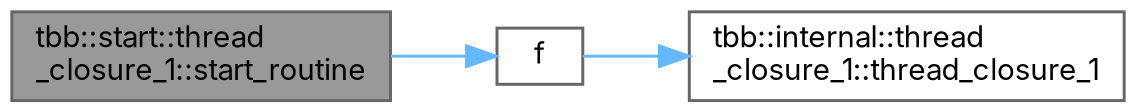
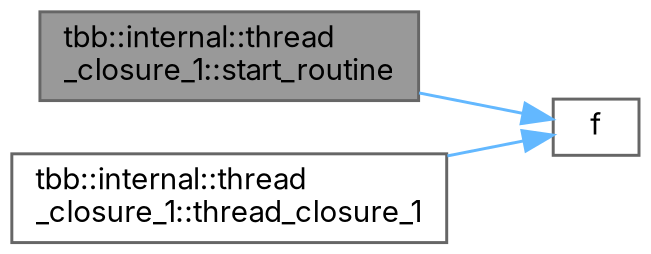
node "tbb::start::thread _closure_1::start_routine": label "tbb::start::thread _closure_1::start_routine" -> "tbb::internal::thread _closure_1::start_routine"
edge "f" -> "tbb::internal::thread _closure_1::thread_closure_1": reversed
